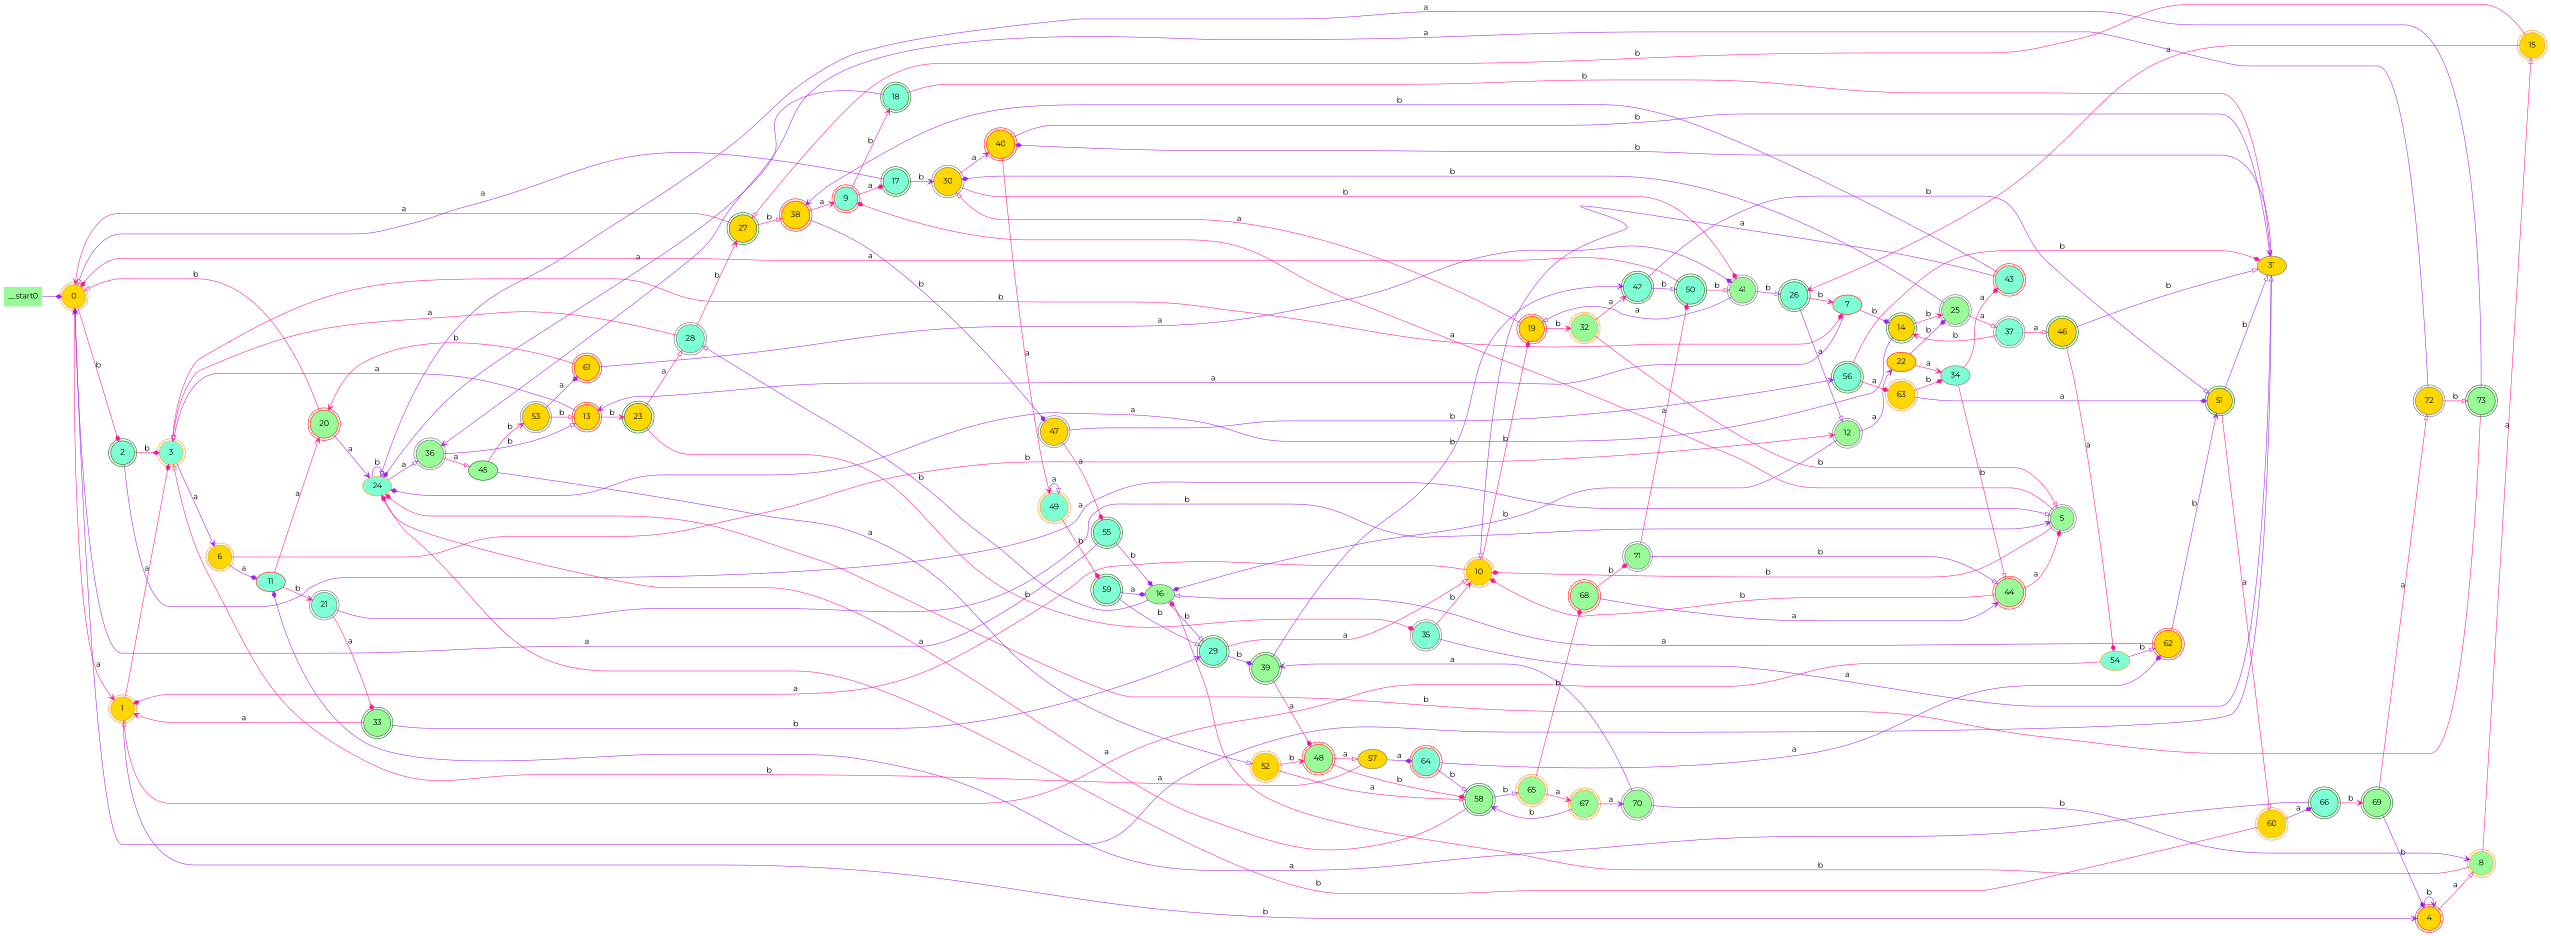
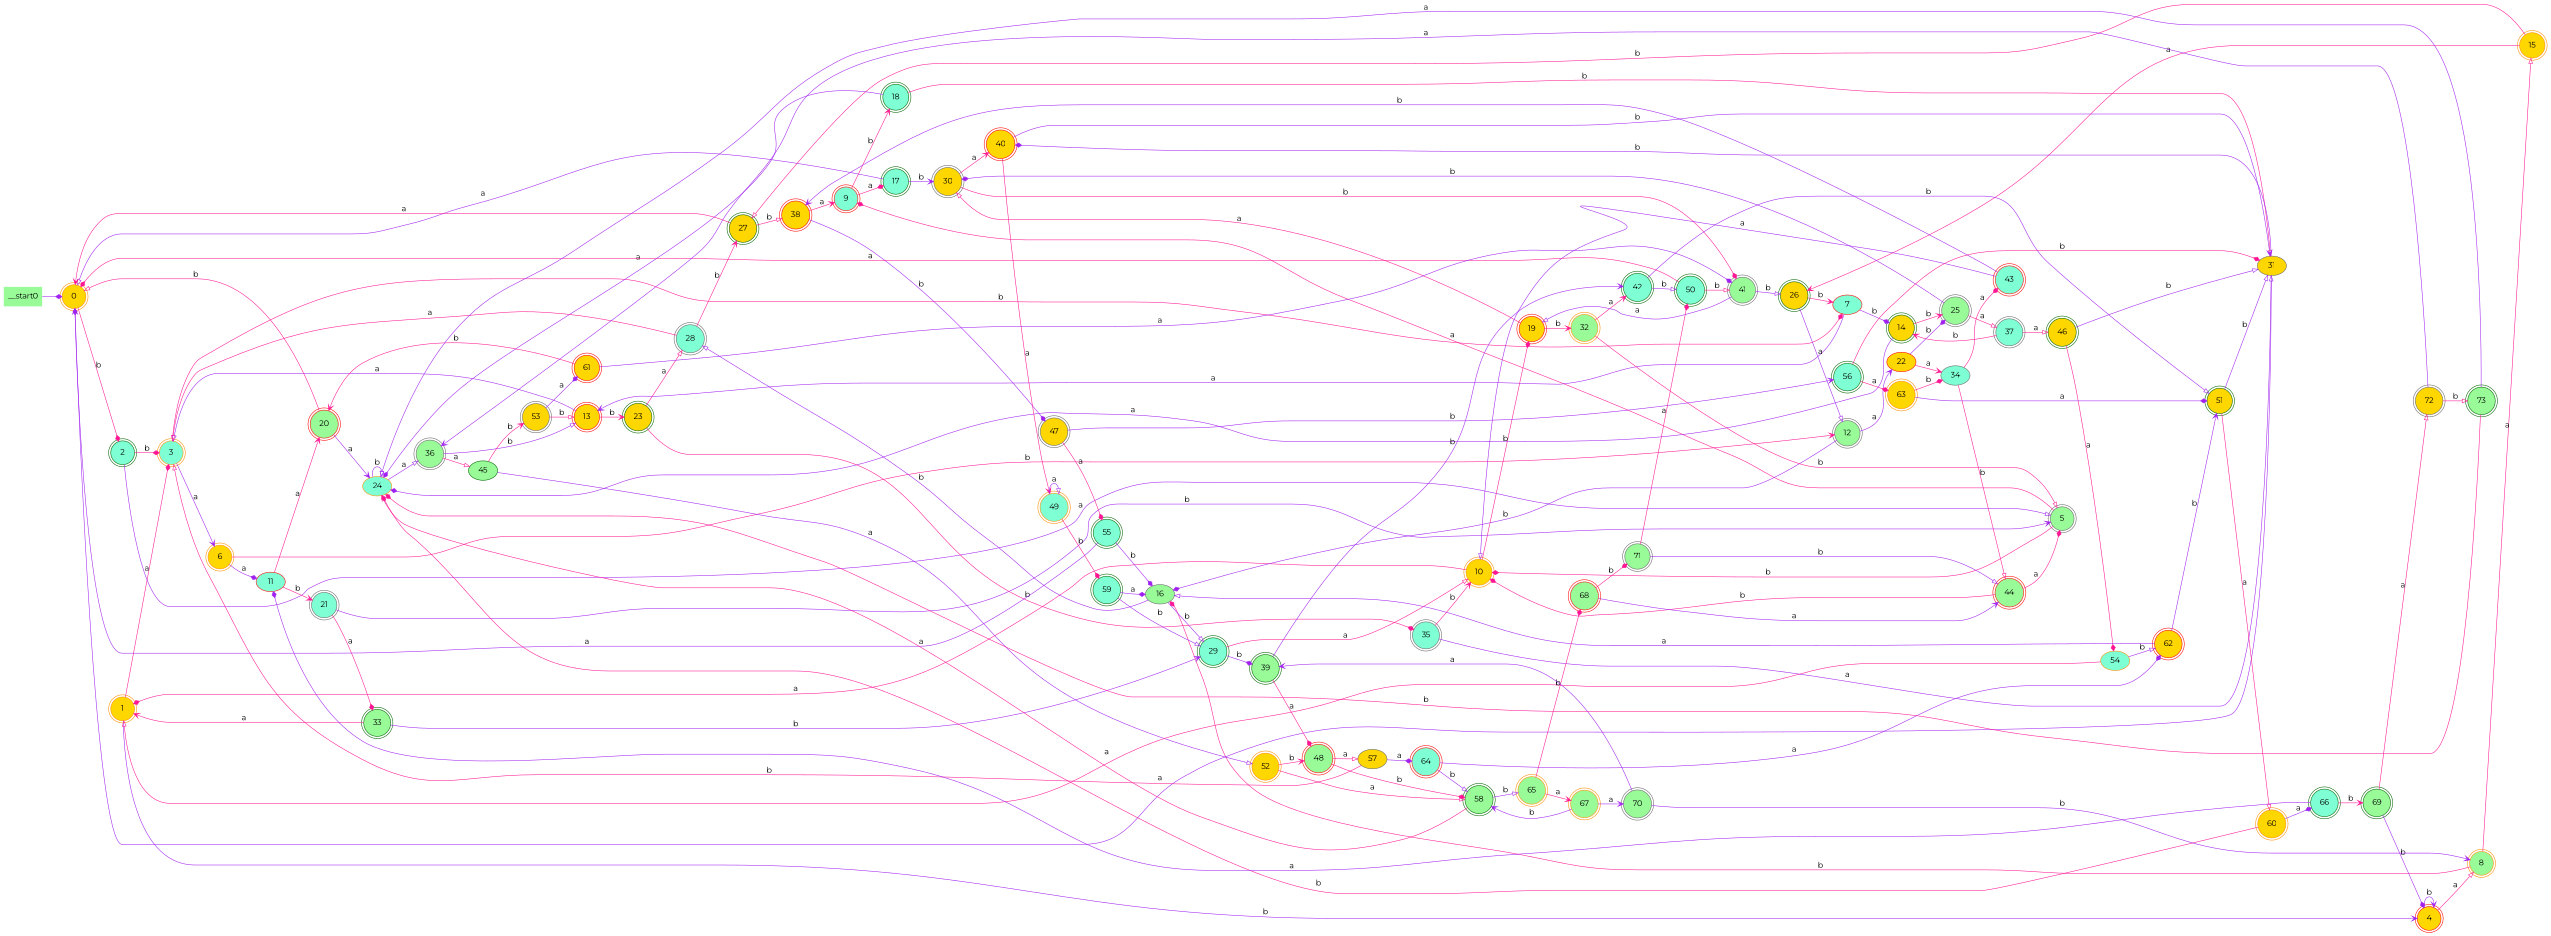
node "26": fillcolor aquamarine -> gold
edge "0" -> "1": removed, label "a"
